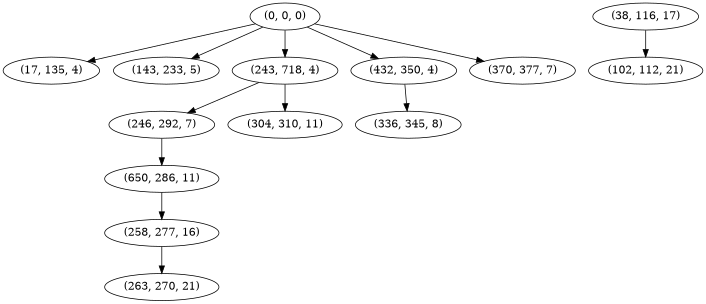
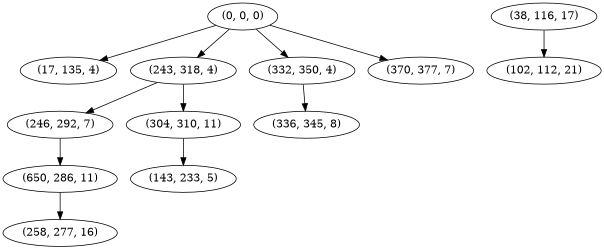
edge "(0, 0, 0)" -> "(143, 233, 5)": now "(304, 310, 11)" -> "(143, 233, 5)"
node "(243, 718, 4)": label "(243, 718, 4)" -> "(243, 318, 4)"
node "(432, 350, 4)": label "(432, 350, 4)" -> "(332, 350, 4)"
node "(263, 270, 21)": removed
